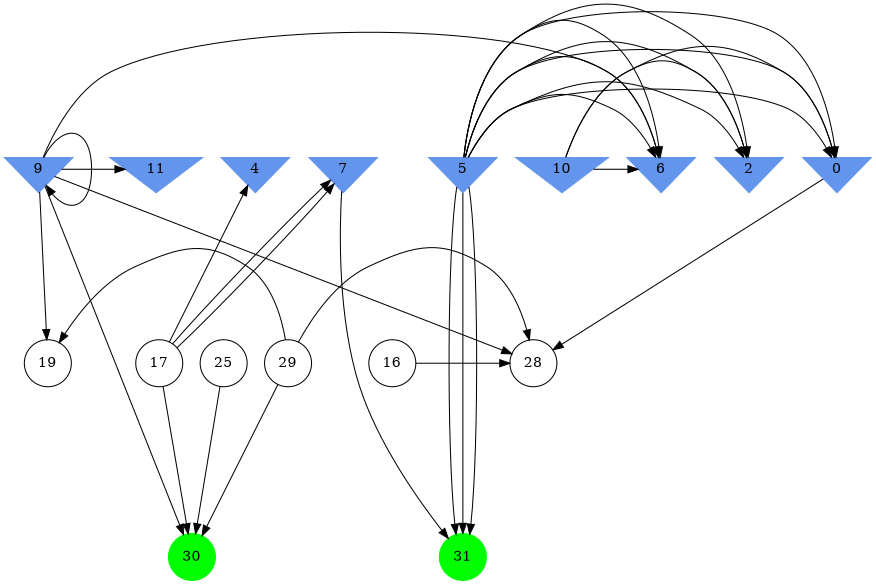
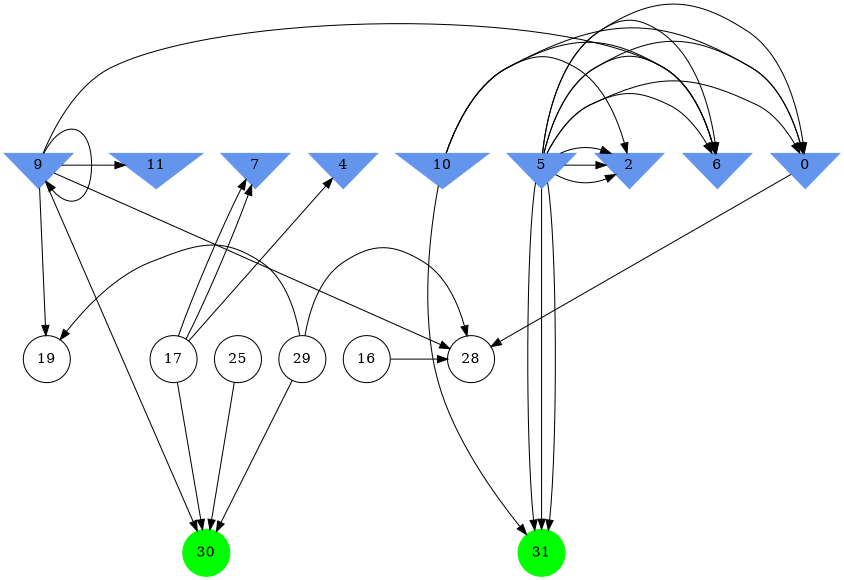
edge "7" -> "31": now "10" -> "31"
